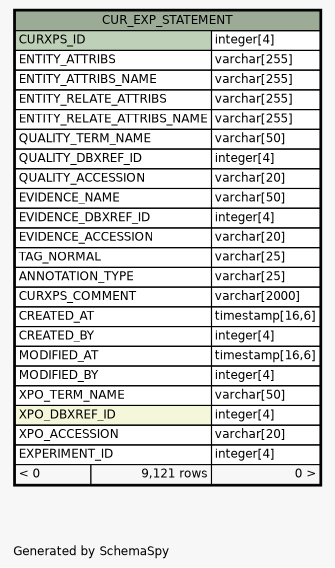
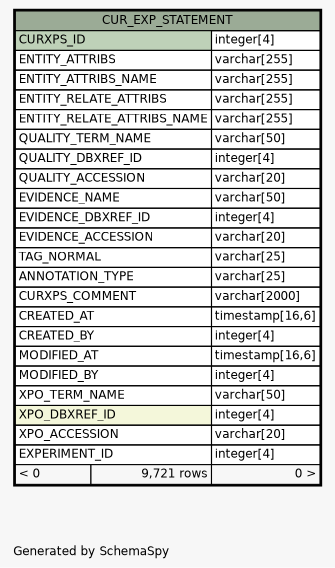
node "CUR_EXP_STATEMENT": text "9,121 rows" -> "9,721 rows"
